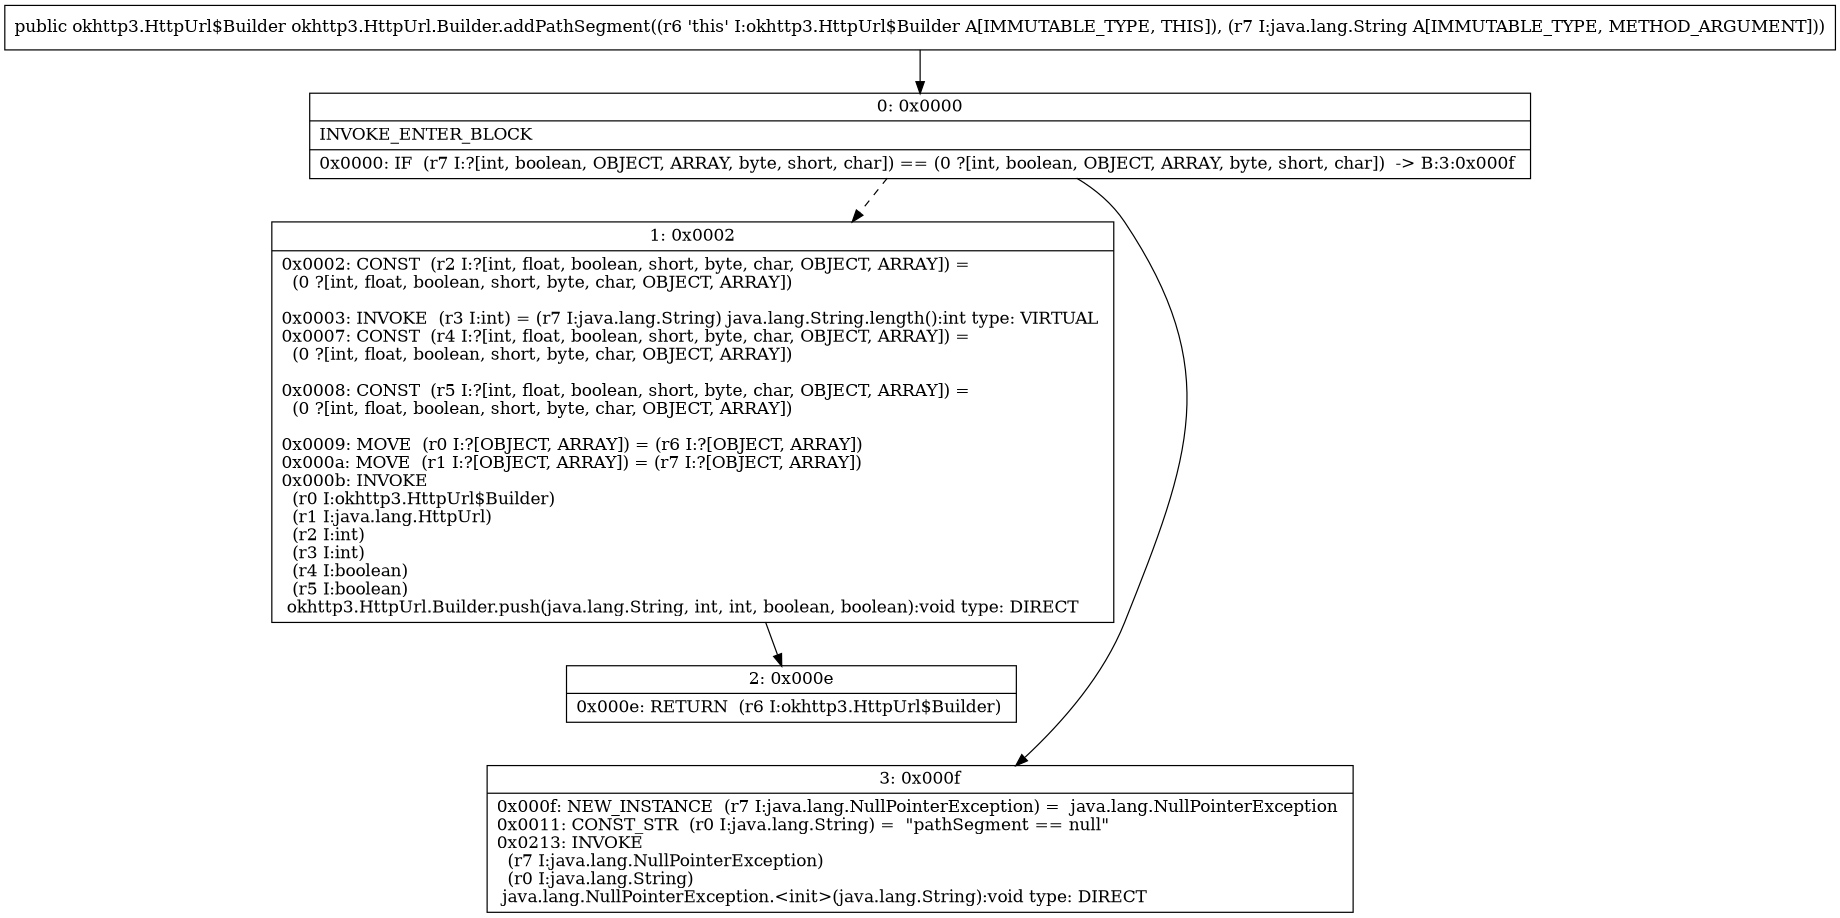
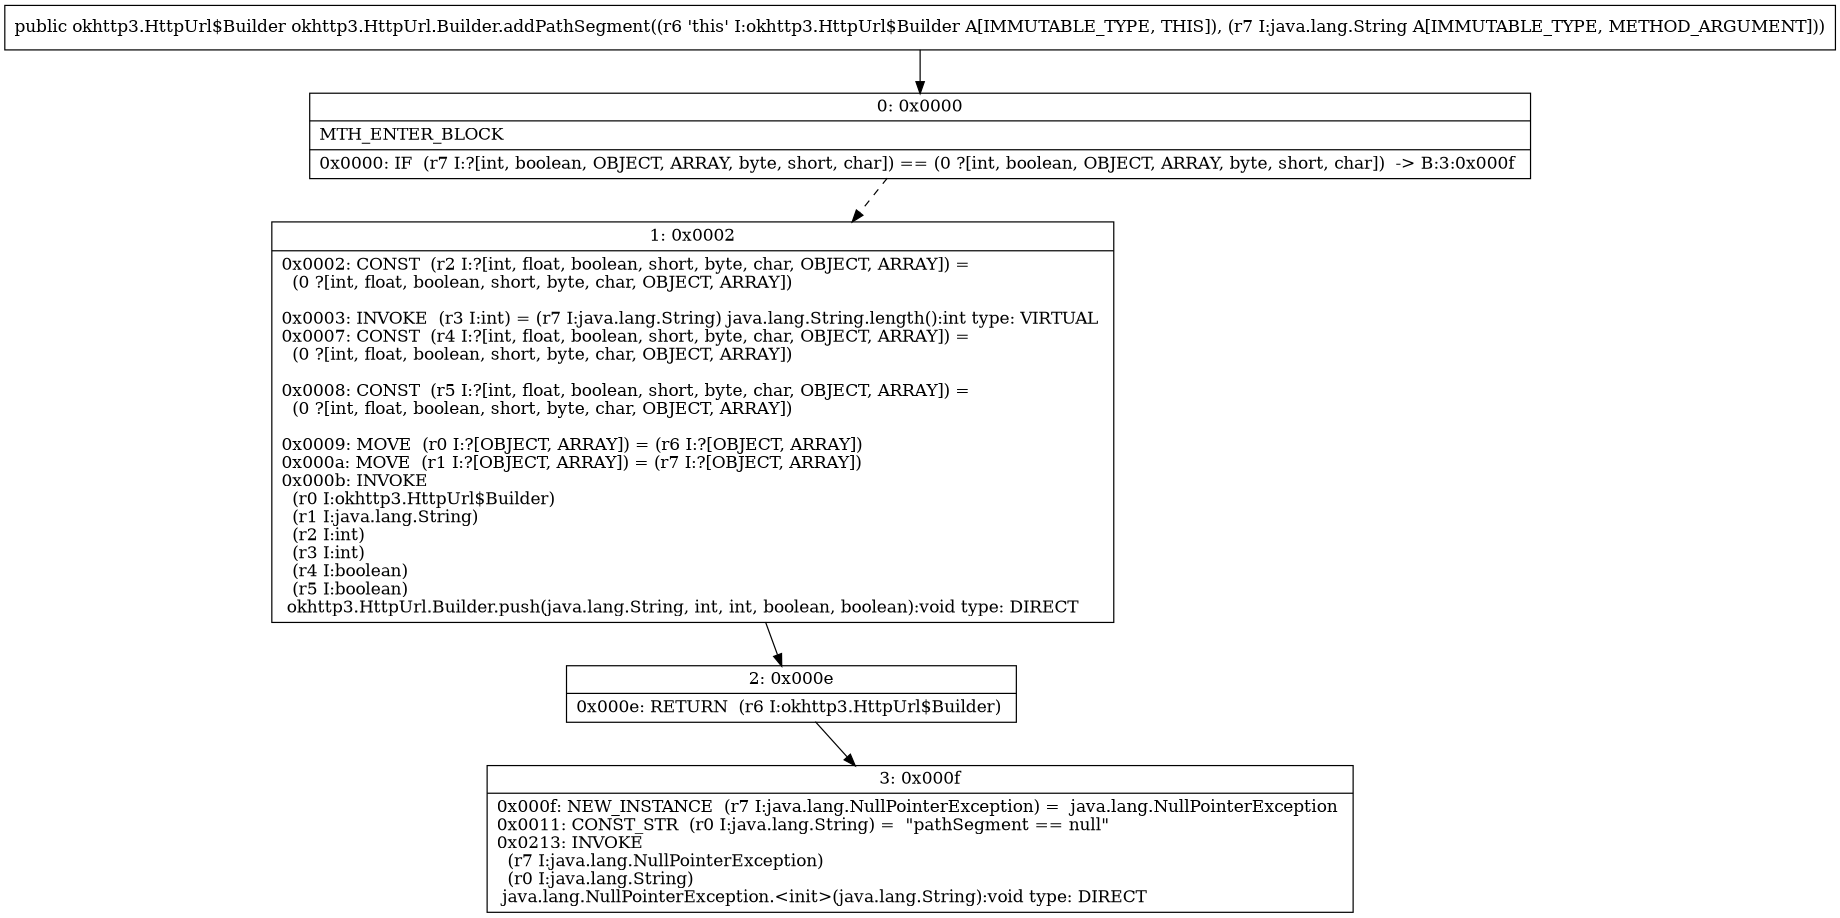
node "0: 0x0000": text "INVOKE_ENTER_BLOCK" -> "MTH_ENTER_BLOCK"
edge "0: 0x0000" -> "3: 0x000f": now "2: 0x000e" -> "3: 0x000f"
node "1: 0x0002": text "(r1 I:java.lang.HttpUrl)" -> "(r1 I:java.lang.String)"
